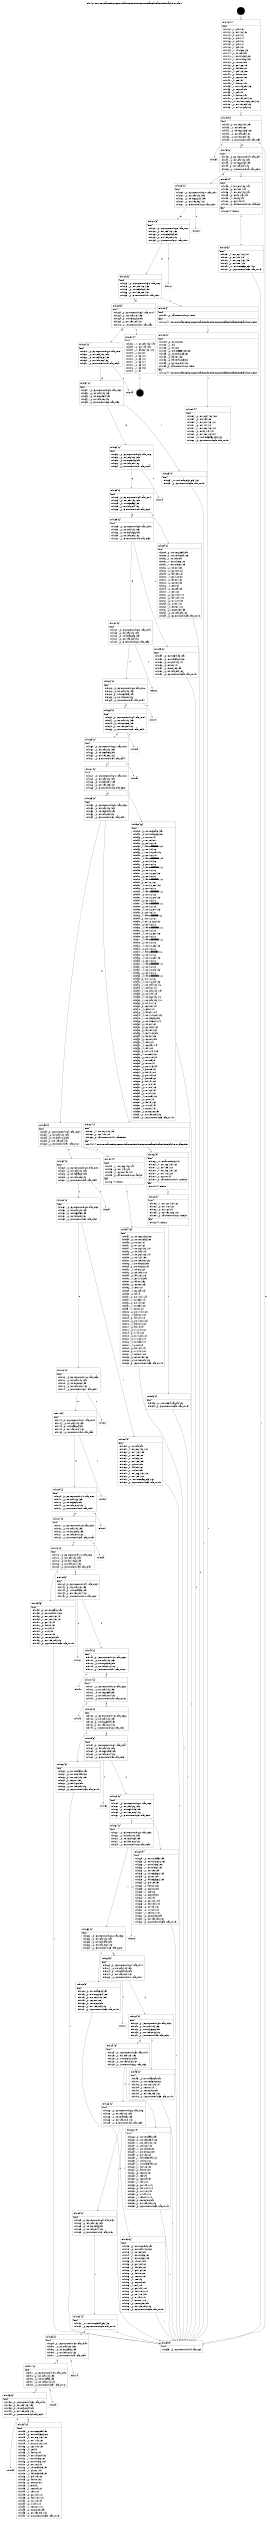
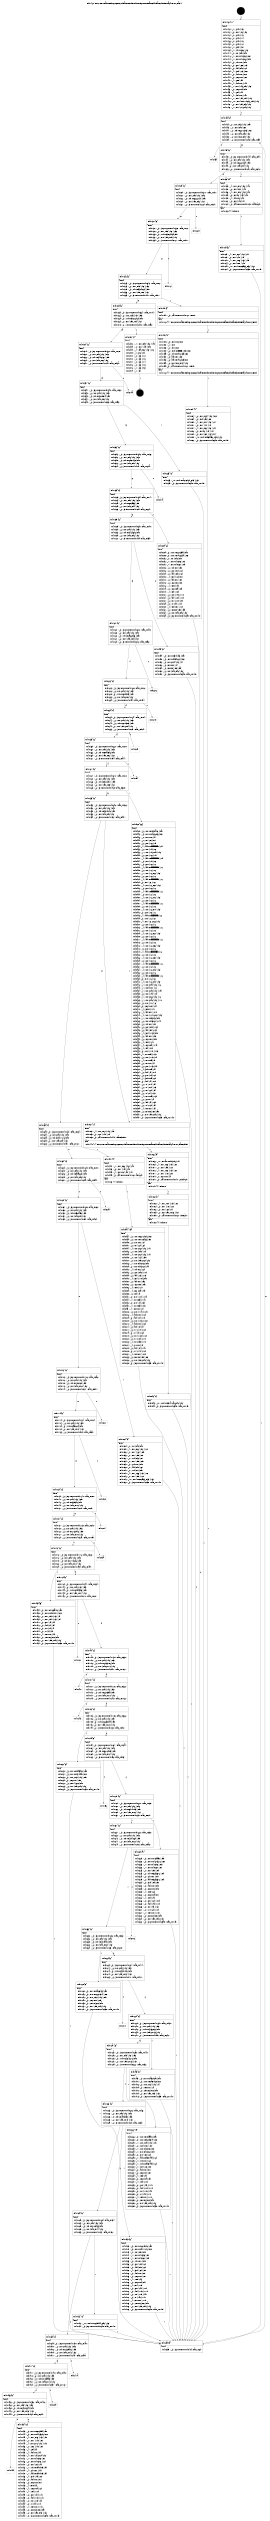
edge "0x40155f [28]" -> "0x401543 [28]": reversed
edge "0x40163f [28]" -> "0x402029": reversed
edge "0x401c43 [15]" -> "0x4018fb [28]": now "0x4018df [28]" -> "0x4018fb [28]"
